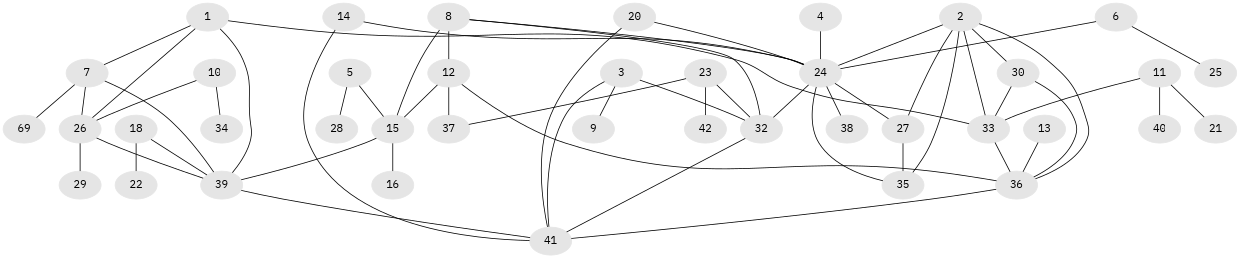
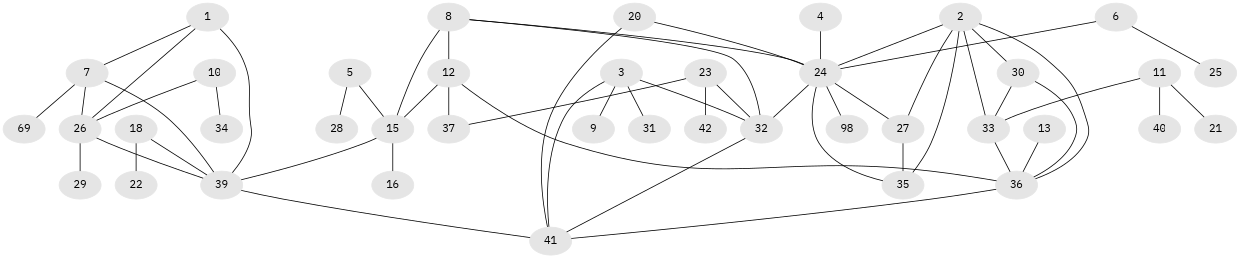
node "14": removed
edge "1" -- "33": removed
node "31": added
node "38": label "38" -> "98"
